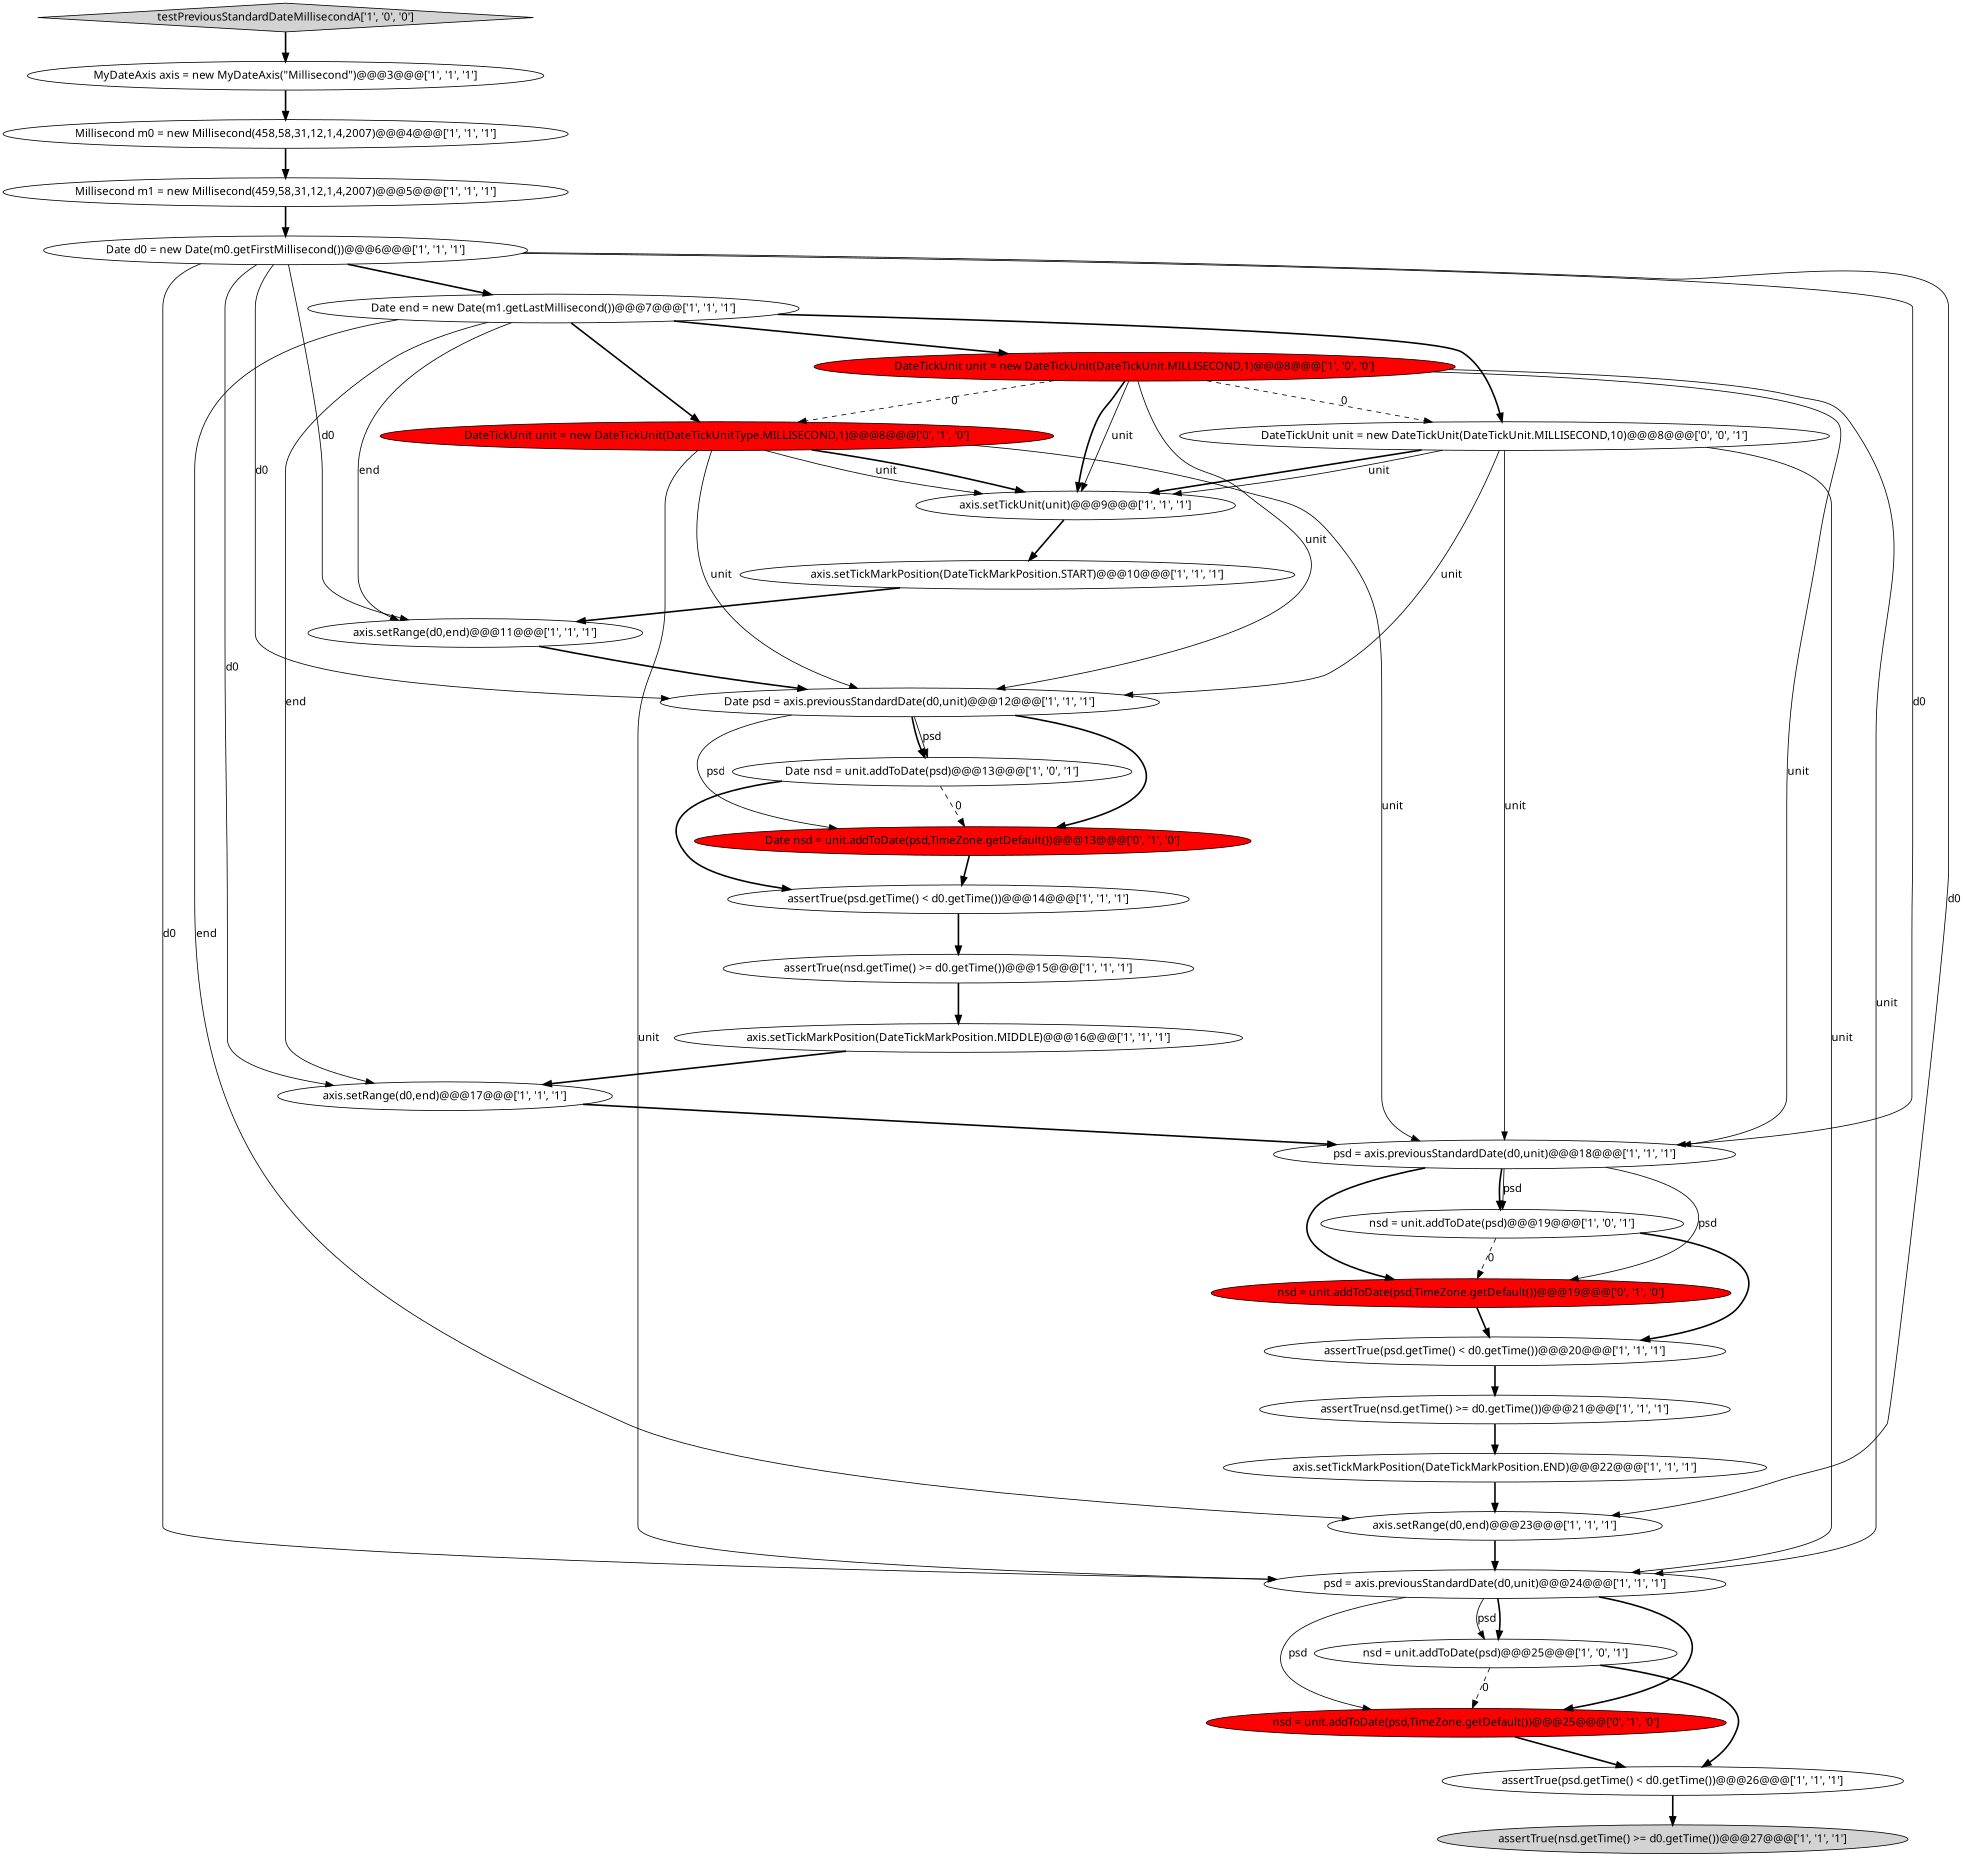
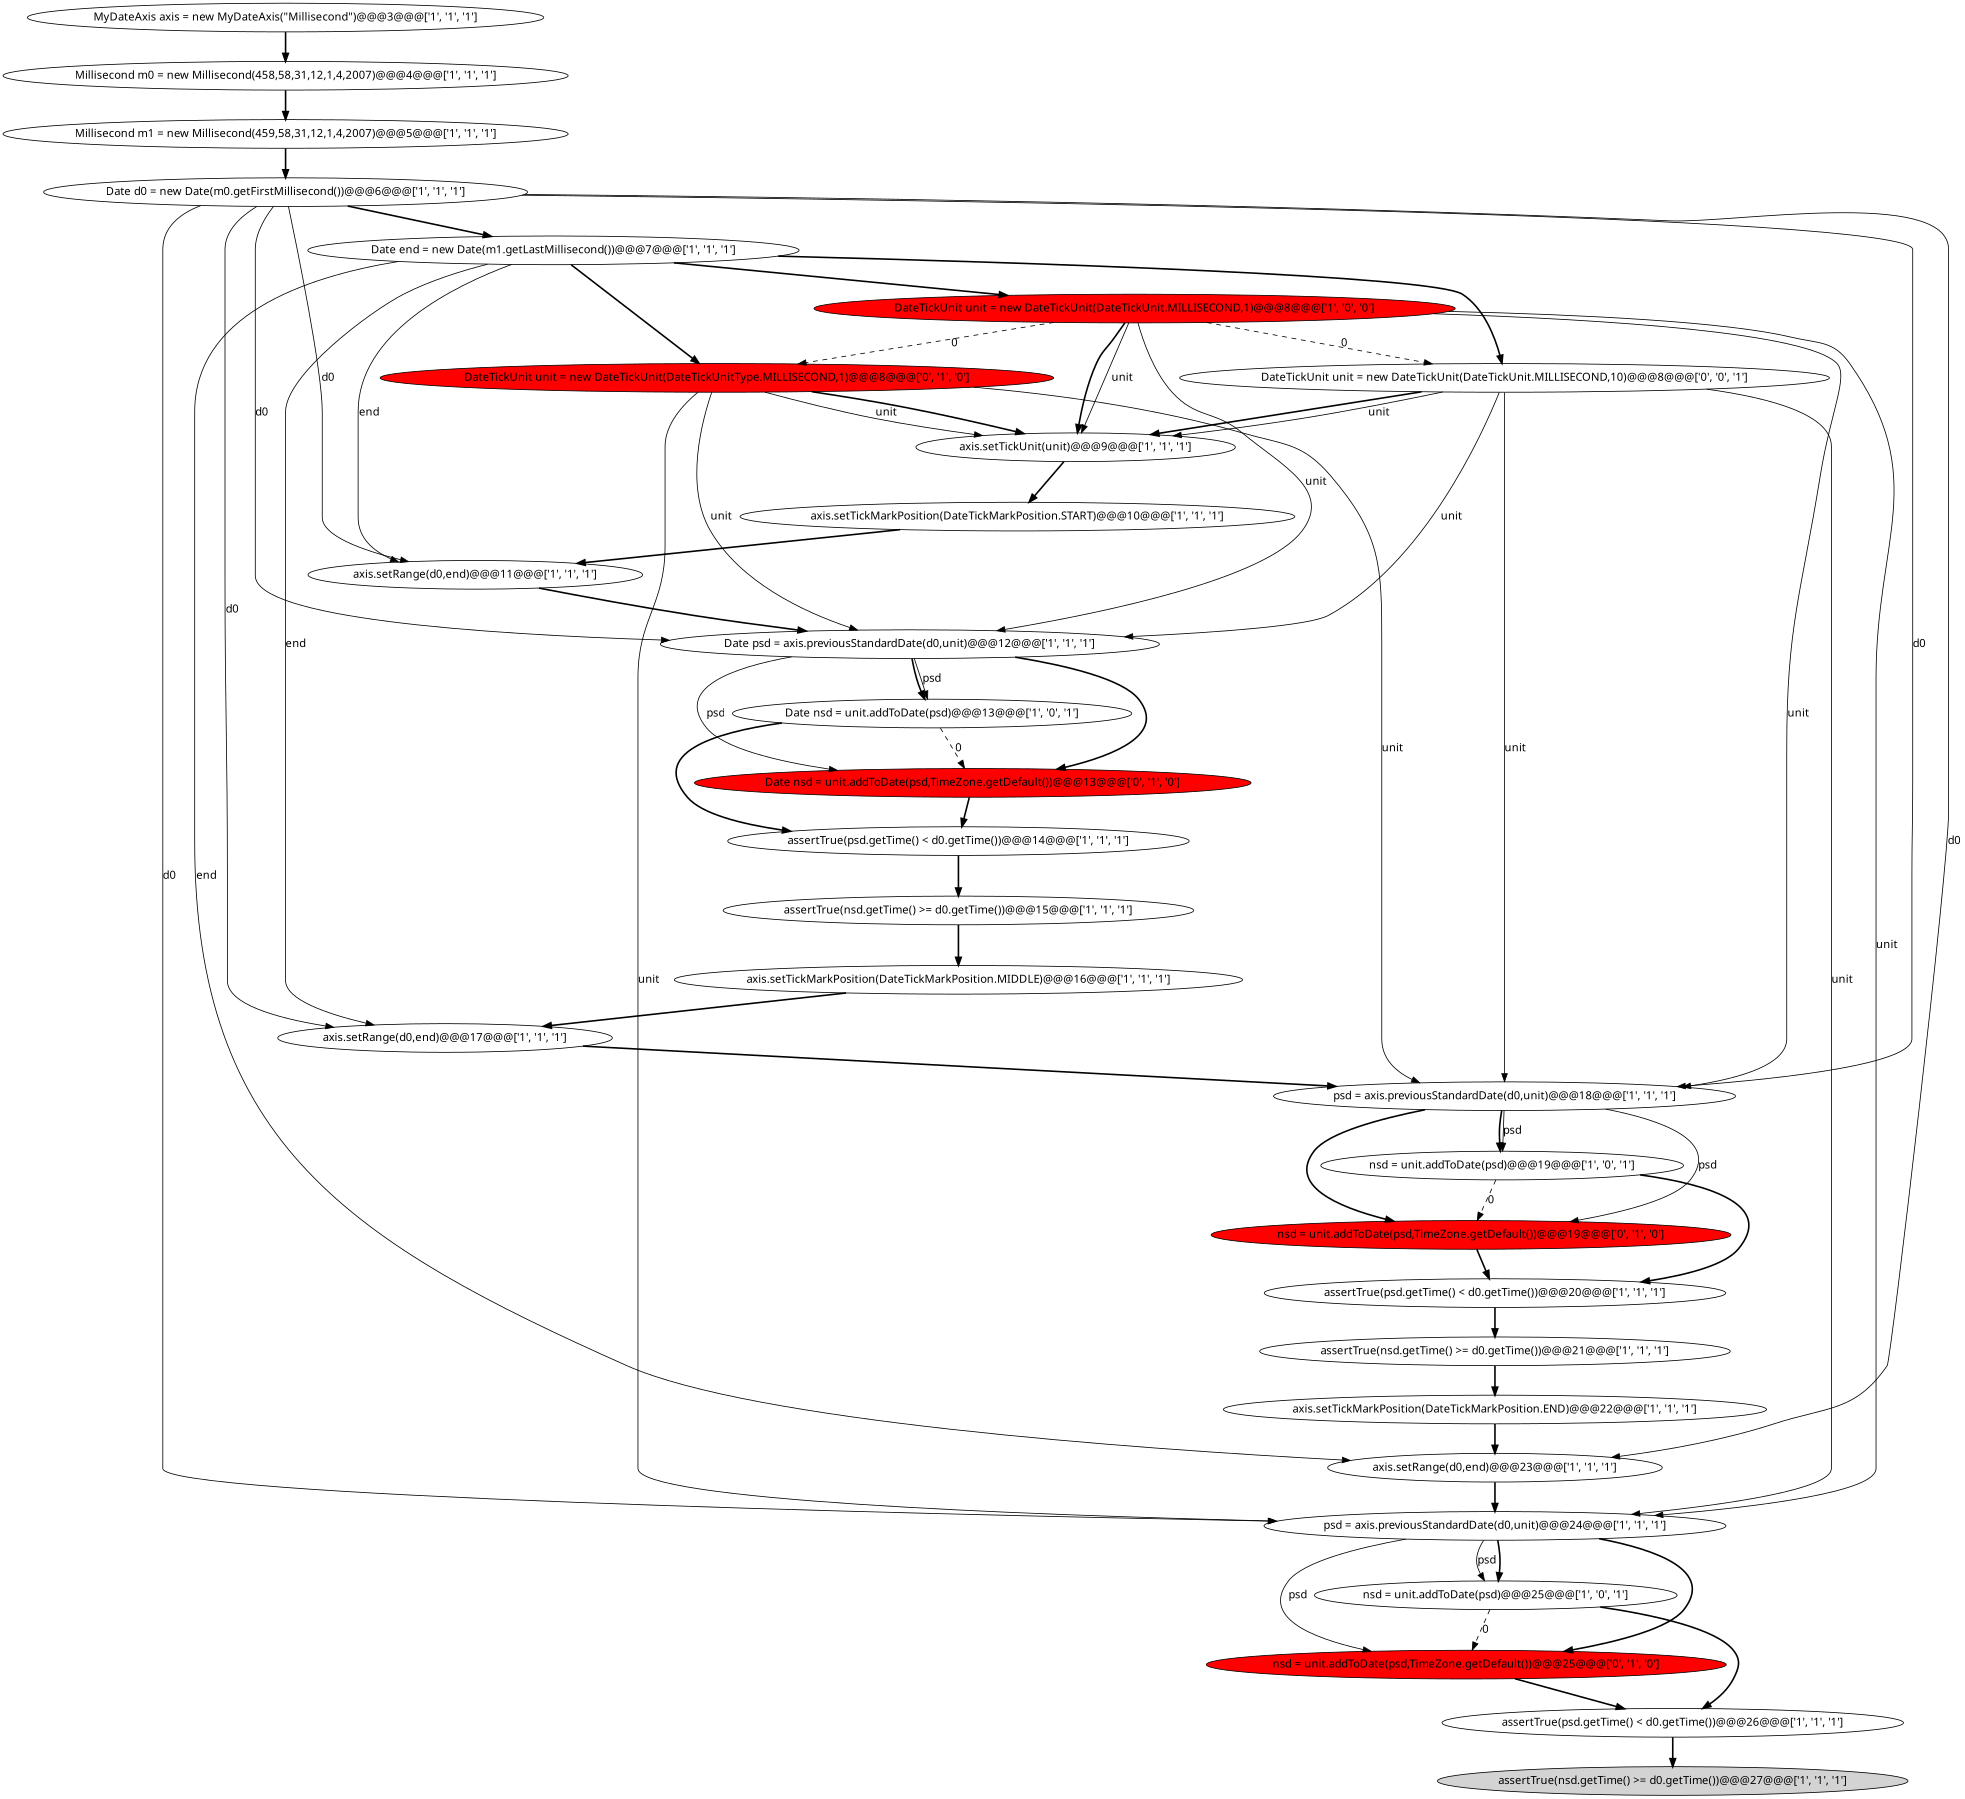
node "testPreviousStandardDateMillisecondA['1', '0', '0']": removed
